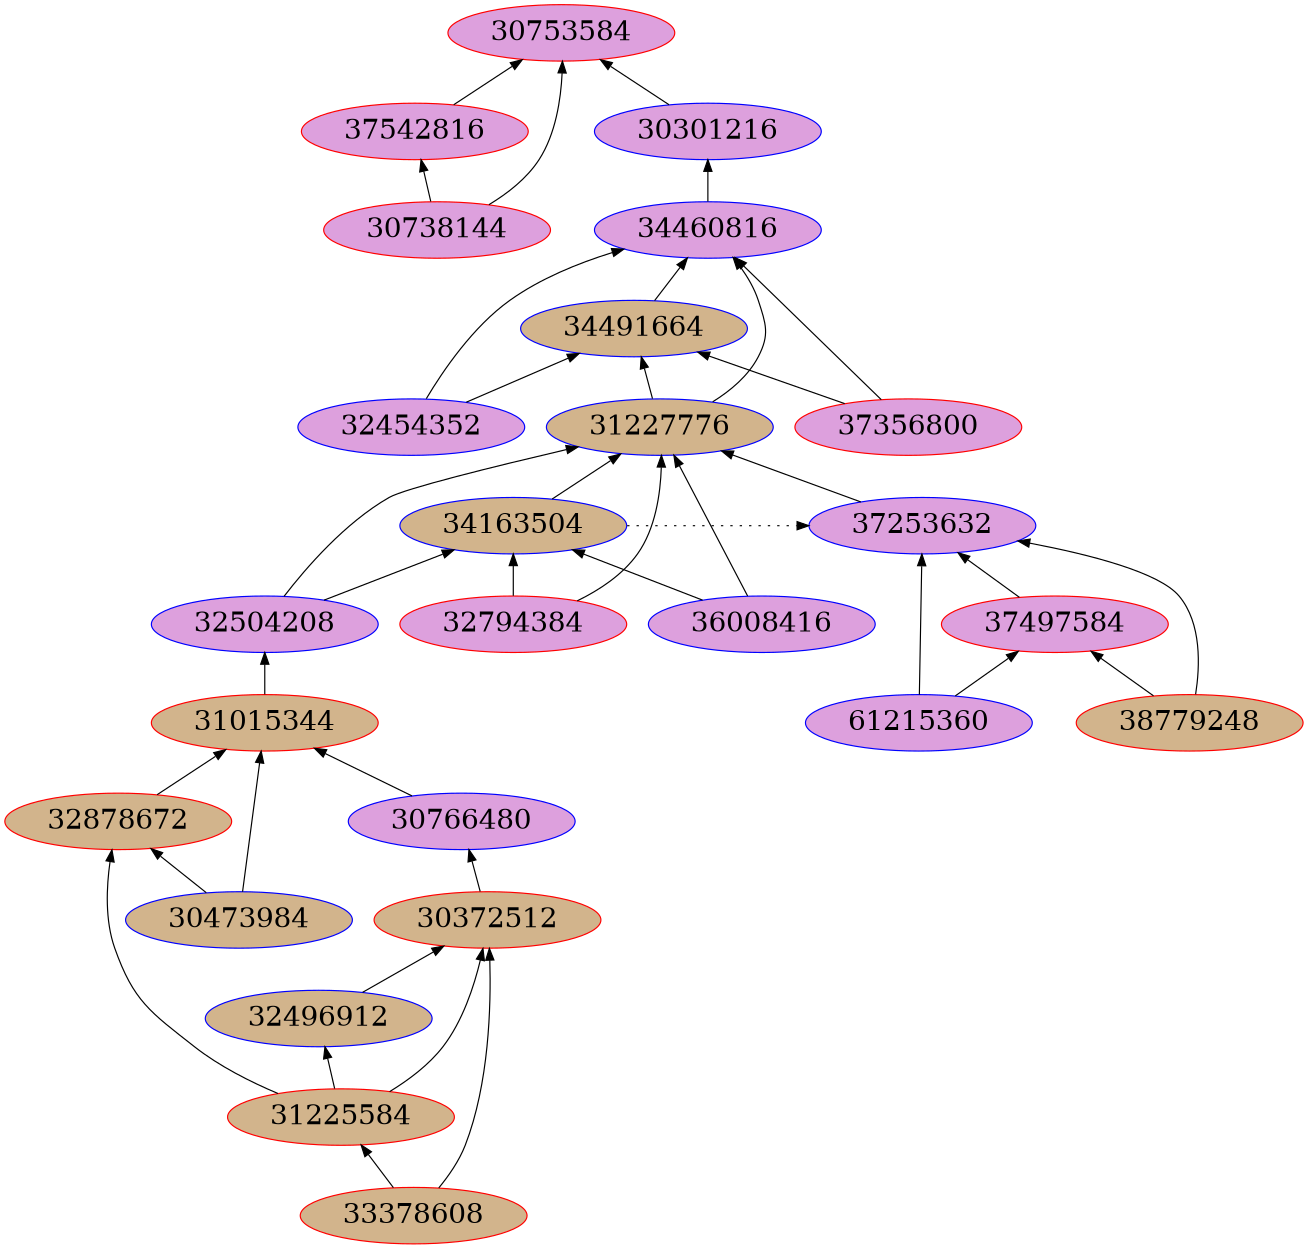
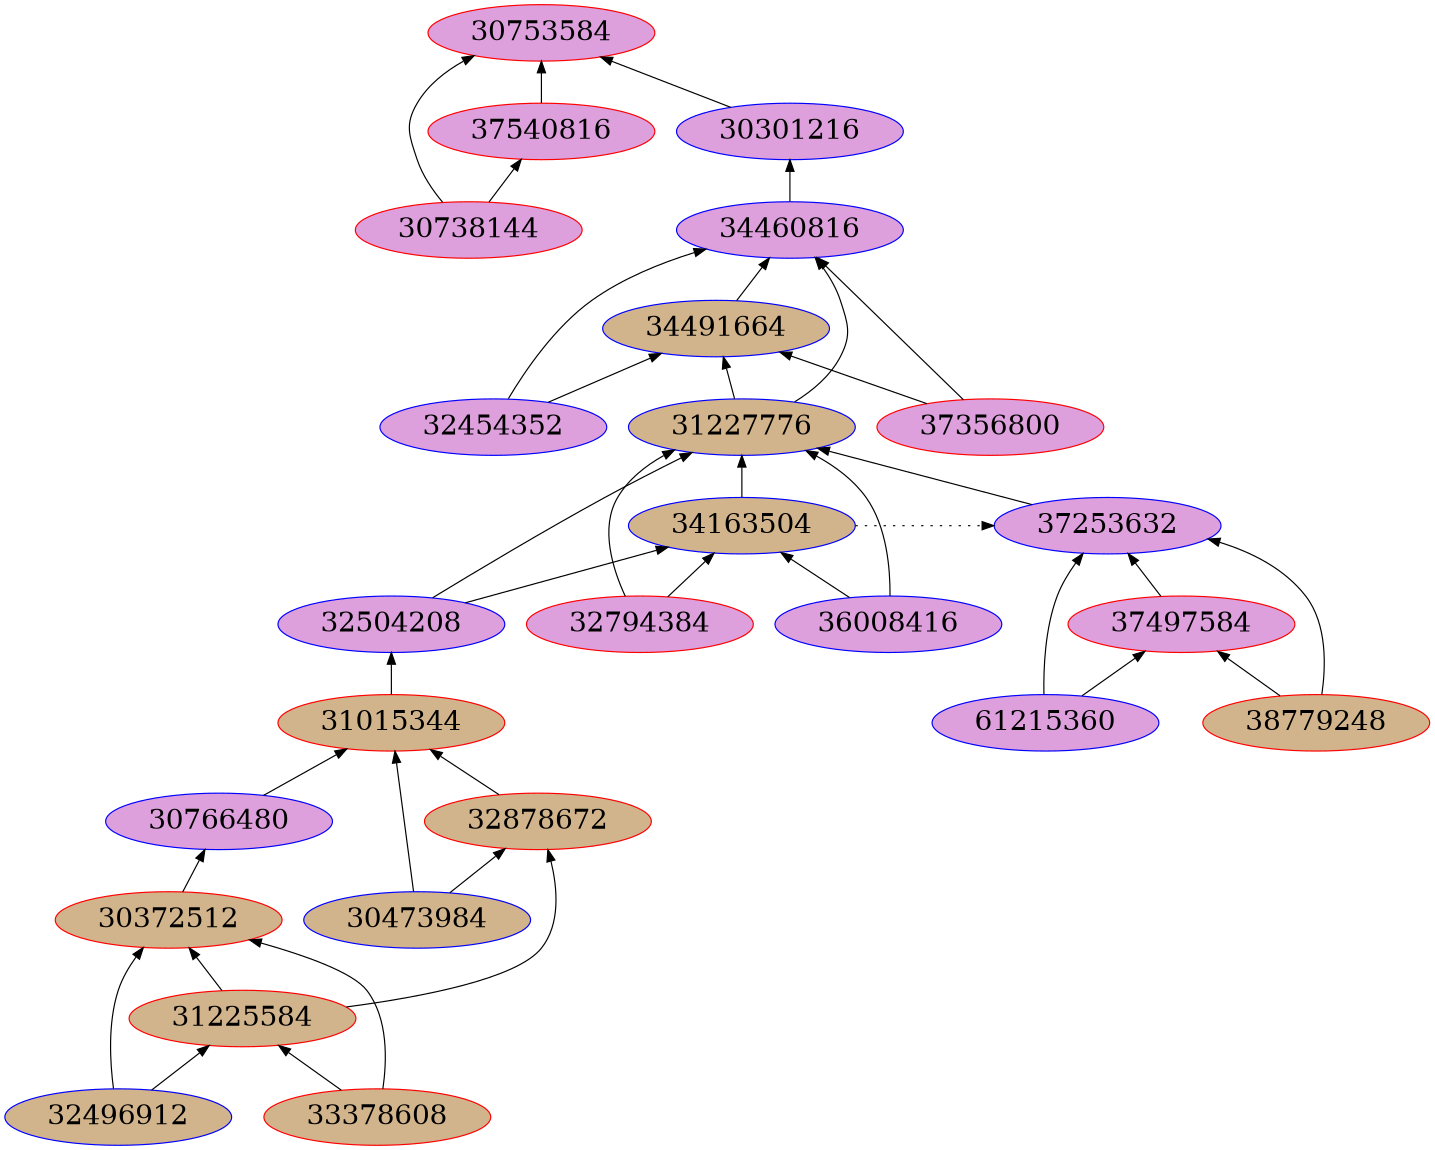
node "37542816": label "37542816" -> "37540816"
edge "31225584" -> "32496912": reversed
